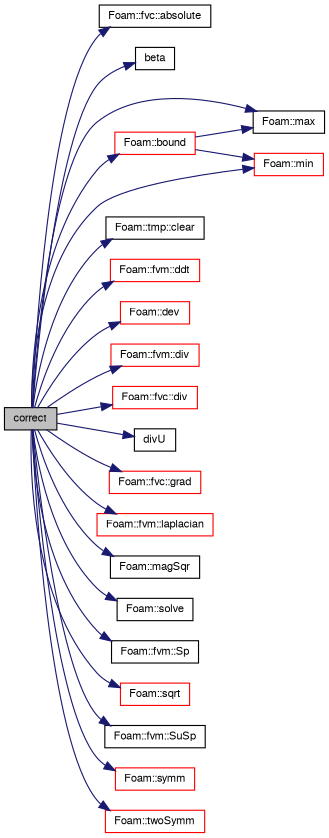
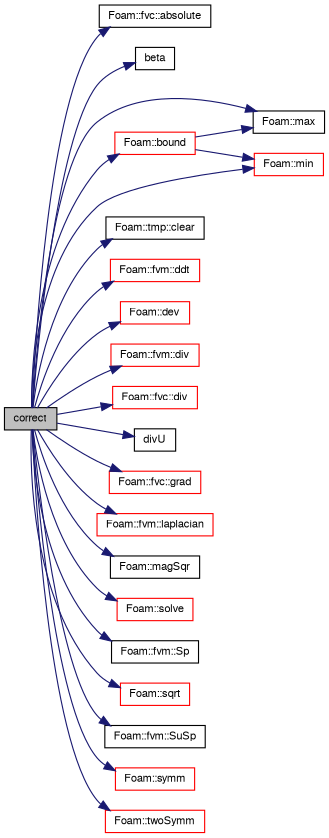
node "Foam::solve": color black -> red
